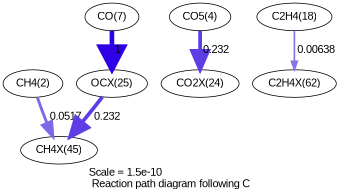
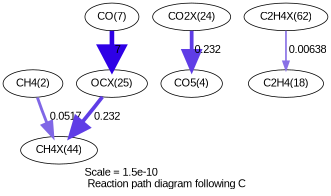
edge "CO5(4)" -> "CO2X(24)": reversed
edge "C2H4(18)" -> "C2H4X(62)": reversed
edge "CO(7)" -> "OCX(25)": label " 1" -> " 7"
node "CH4X(45)": label "CH4X(45)" -> "CH4X(44)"
